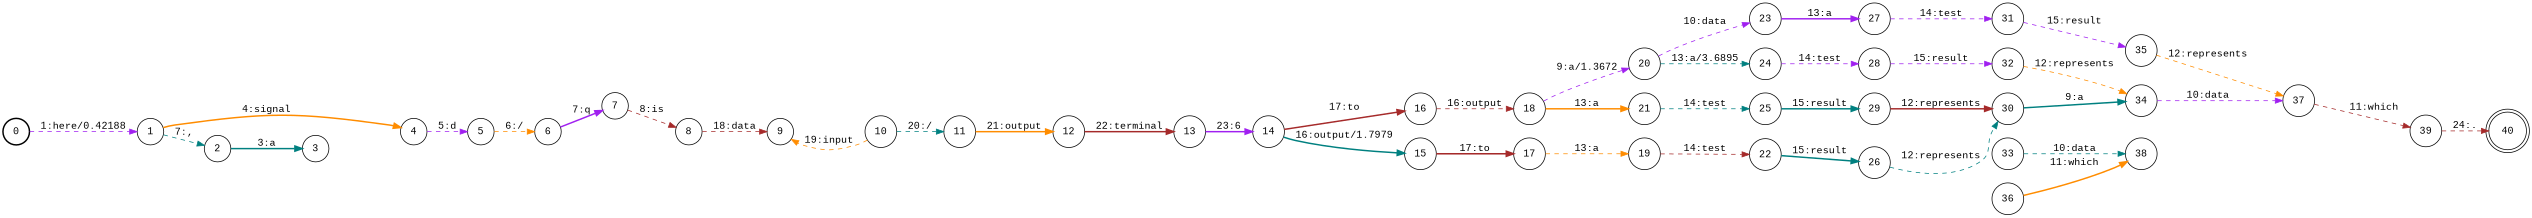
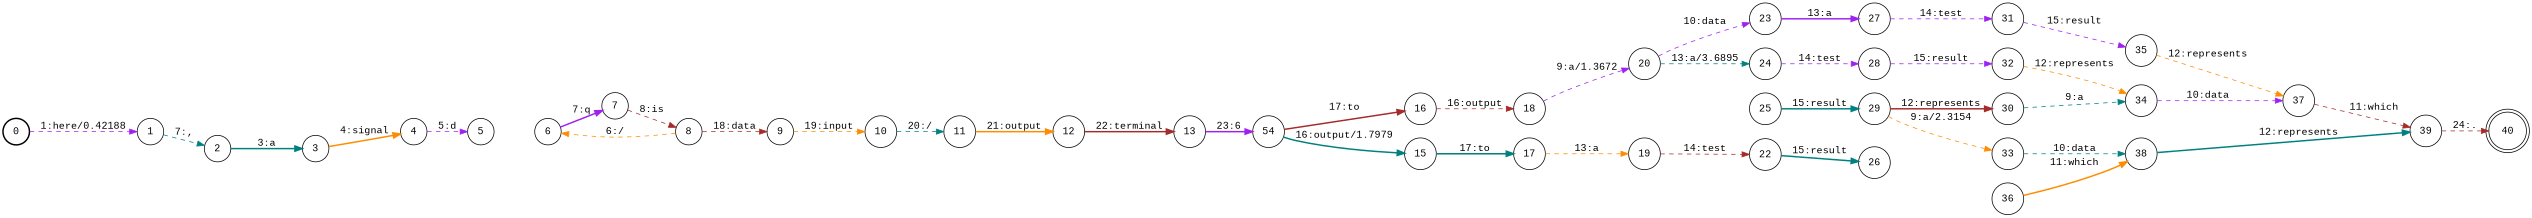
edge "30" -> "34": style bold -> dashed
node "21": removed
edge "1" -> "4": now "3" -> "4"
edge "5" -> "6": now "8" -> "6"
node "14": label "14" -> "54"
edge "29" -> "33": added, label "9:a/2.3154"
edge "38" -> "39": added, label "12:represents"
edge "10" -> "9": reversed
edge "15" -> "17": color brown -> teal
edge "26" -> "30": removed, label "12:represents"
